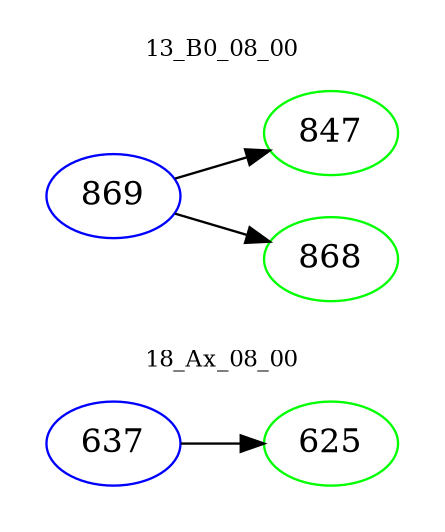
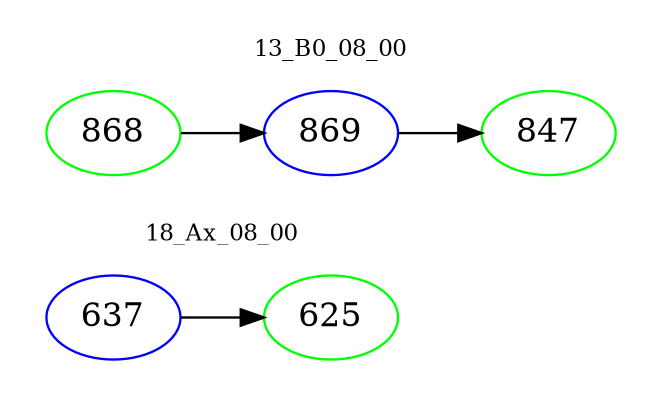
edge "869" -> "868": reversed
